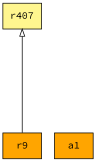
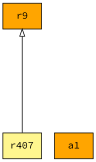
edge "r9" -> "r407": reversed
